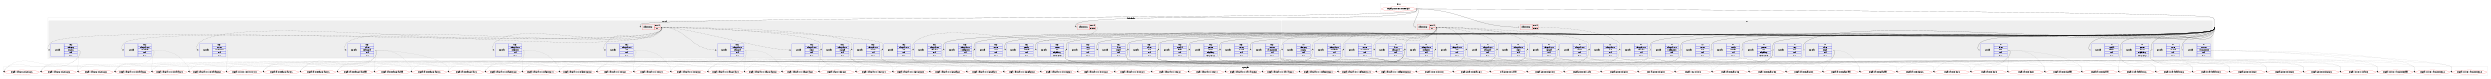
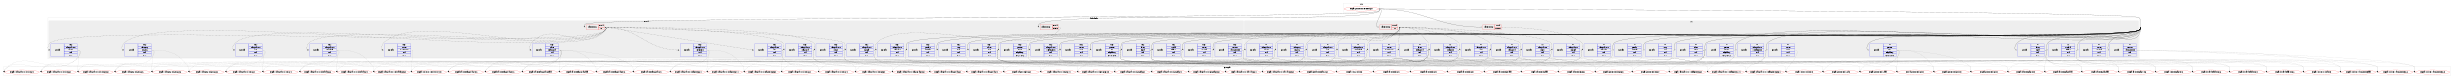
node "none://app-i18n/fcitx-4.9999": label "none://app-i18n/fcitx-4.9999" -> "portage://app-i18n/fcitx-4.9999"
node "portage://app-i18n/fcitx-qt-5.1.8": removed
